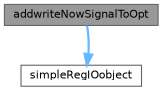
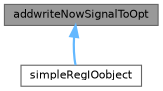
edge "addwriteNowSignalToOpt" -> "simpleRegIOobject": reversed
